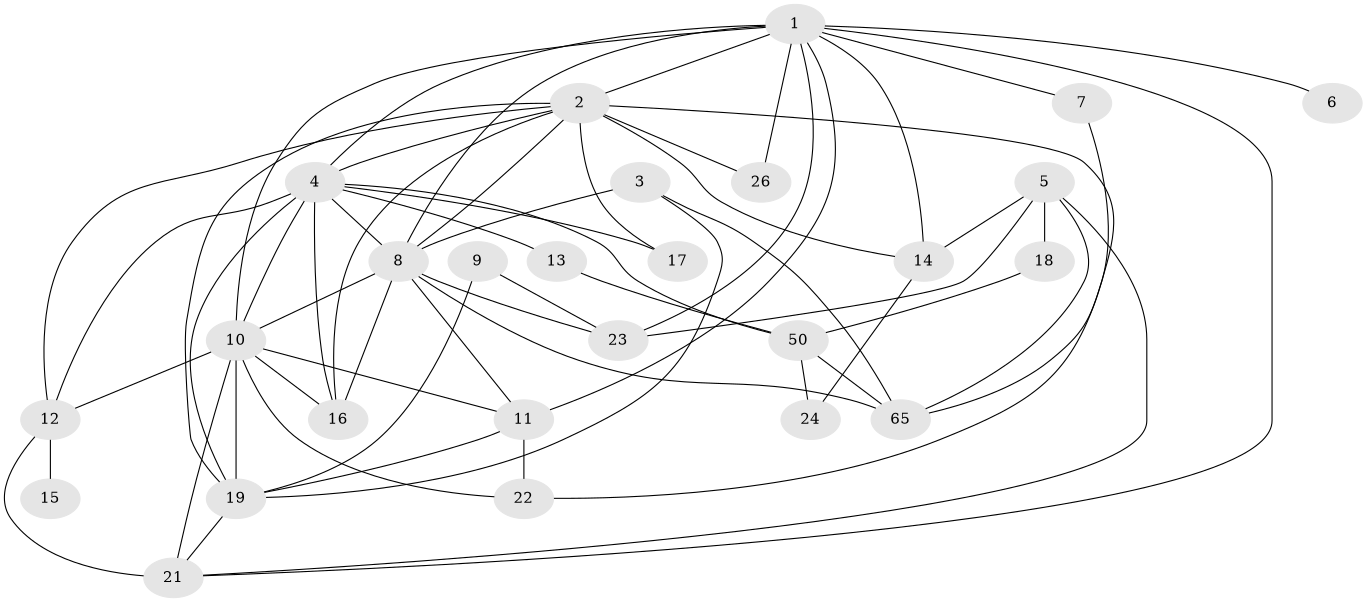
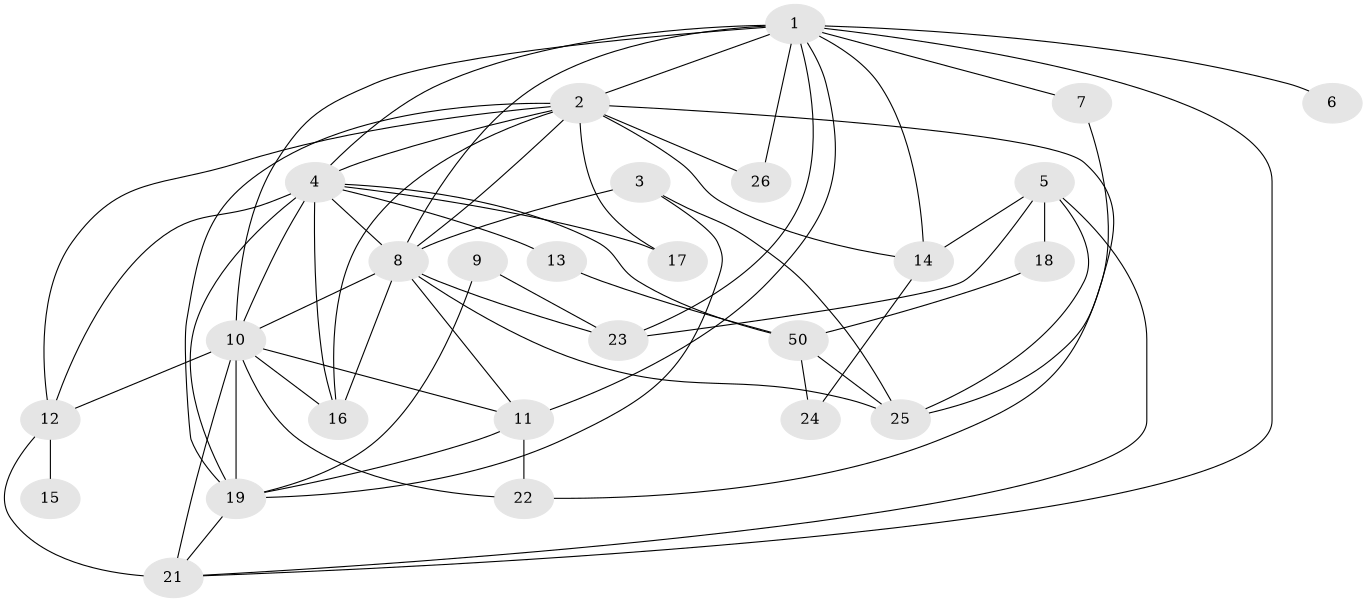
node "65": label "65" -> "25"
